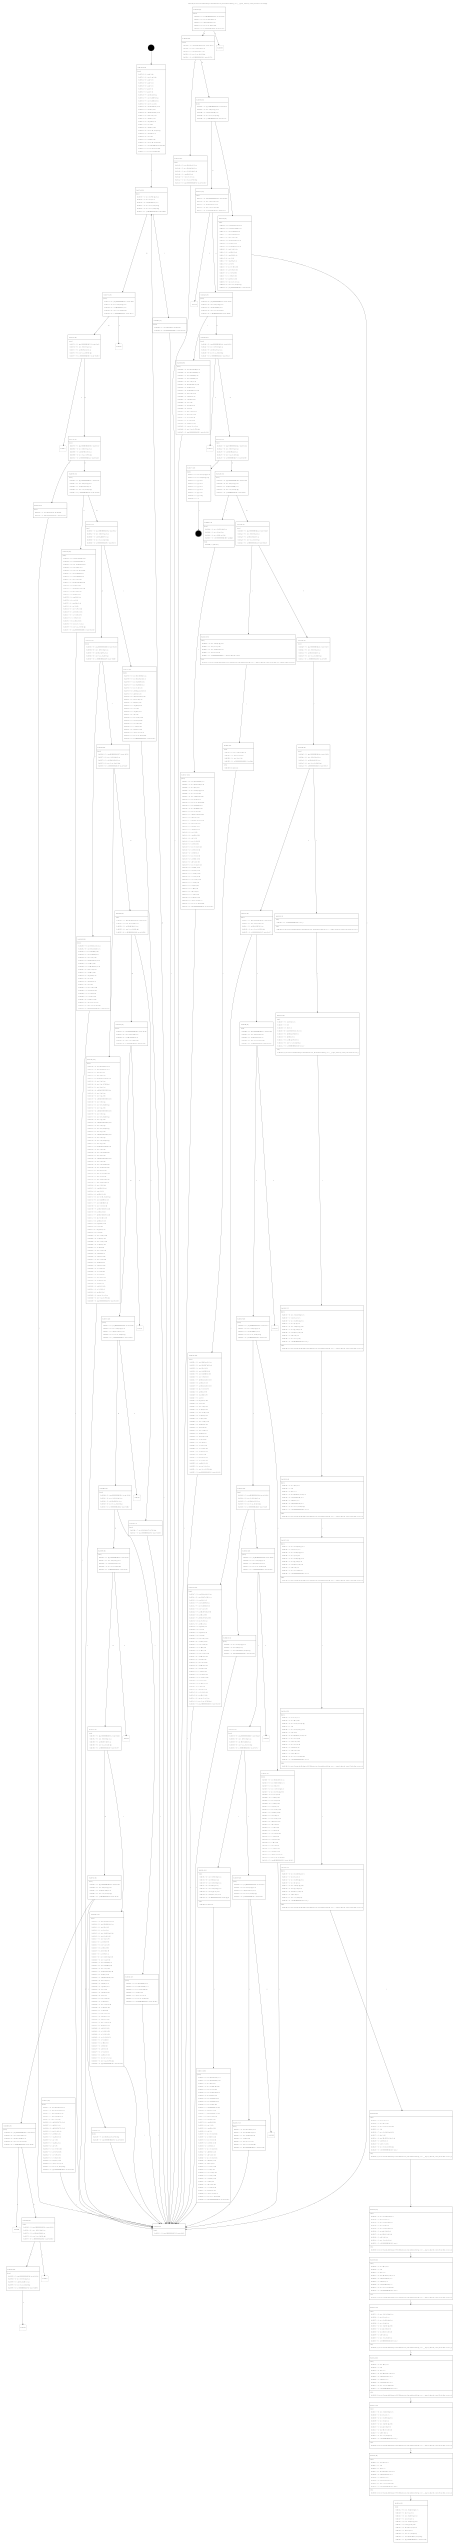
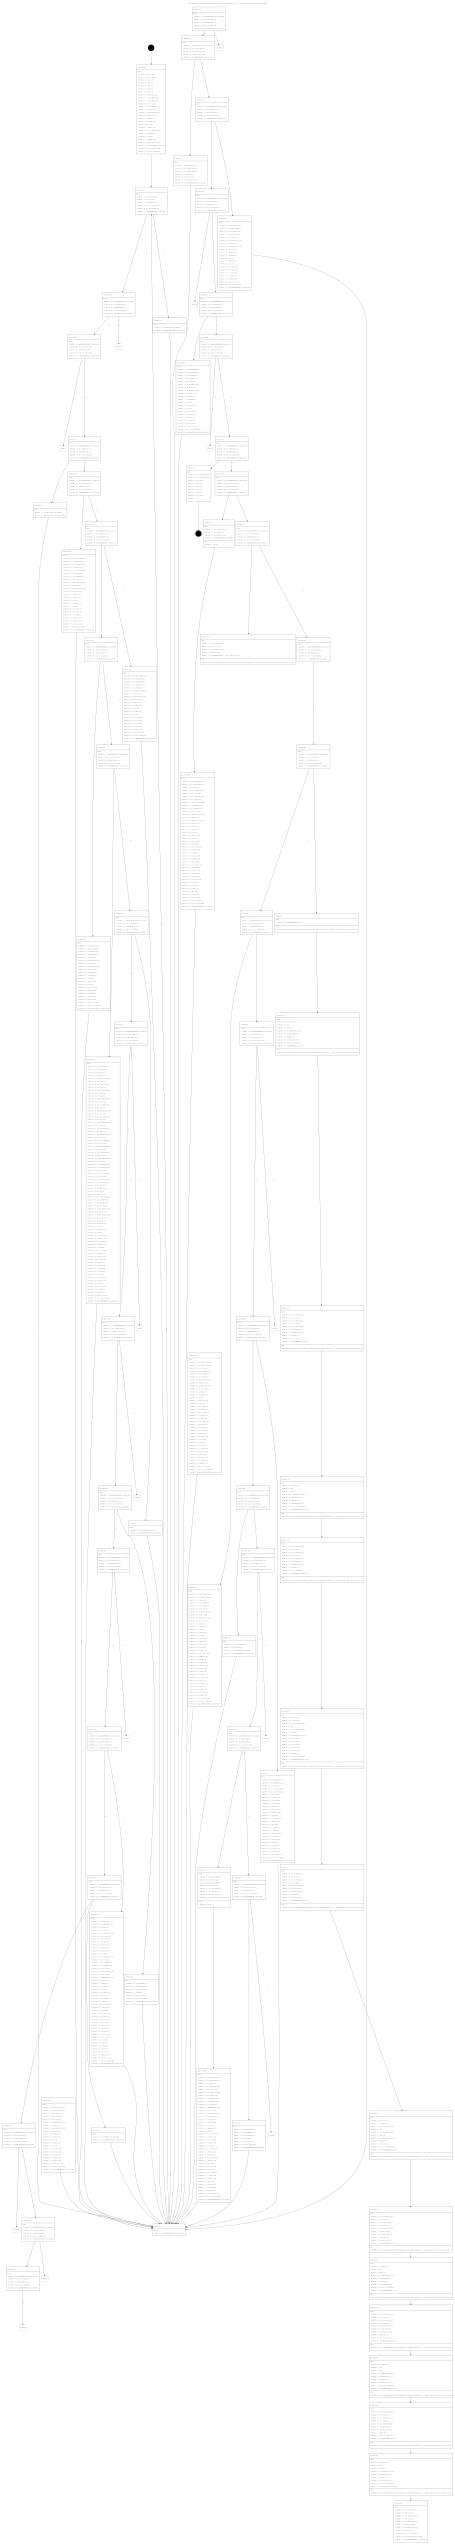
node "0x4024ff [15]": removed
